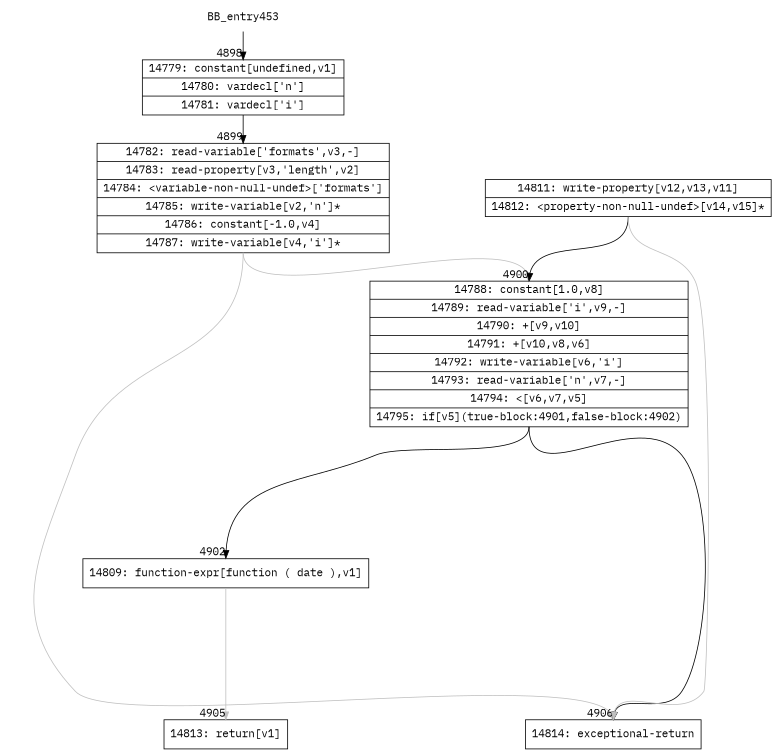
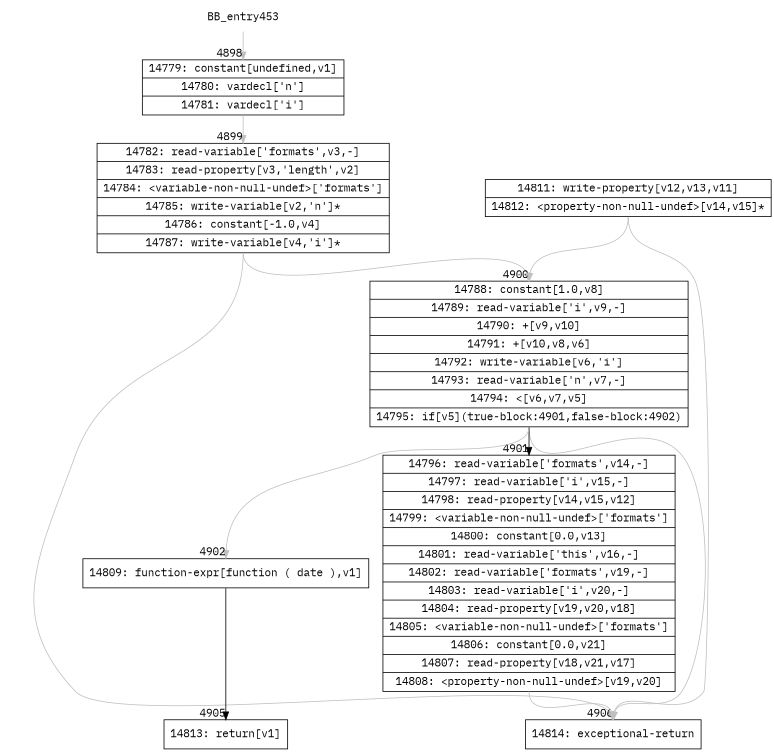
edge "BB_entry453" -> "14779: constant[undefined,v1]": color black -> gray
edge "14779: constant[undefined,v1]" -> "14782: read-variable['formats',v3,-]": color black -> gray
edge "14811: write-property[v12,v13,v11]" -> "14788: constant[1.0,v8]": color black -> gray
edge "14788: constant[1.0,v8]" -> "14809: function-expr[function ( date ),v1]": color black -> gray
edge "14788: constant[1.0,v8]" -> "14814: exceptional-return": color black -> gray
node "14796: read-variable['formats',v14,-]": added
edge "14809: function-expr[function ( date ),v1]" -> "14813: return[v1]": color gray -> black
